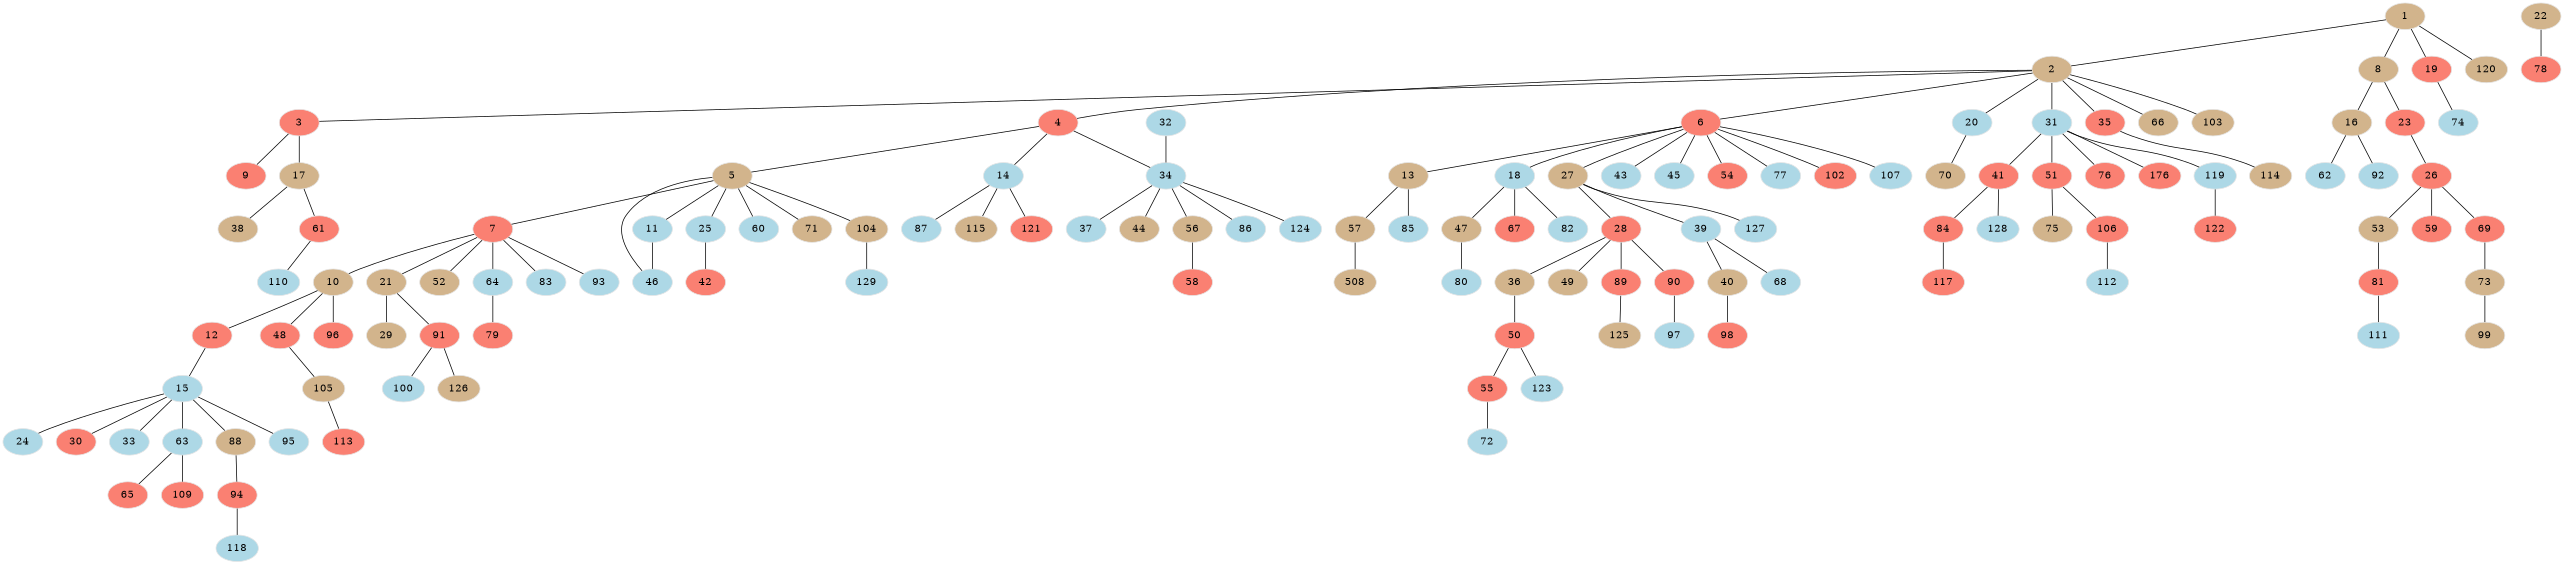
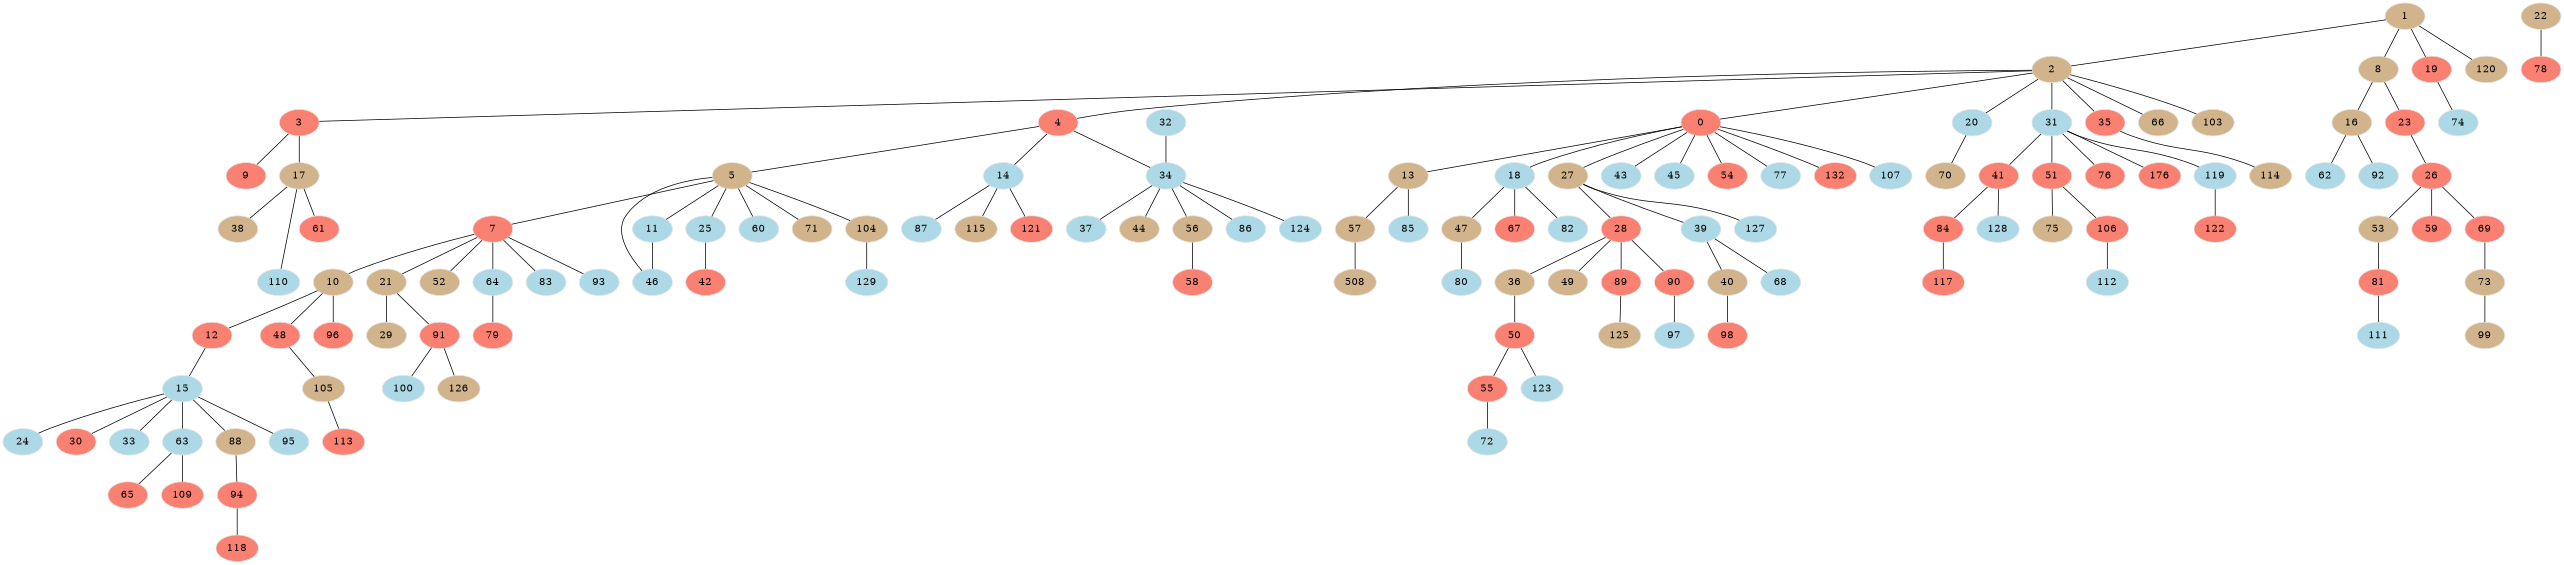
node "6": label "6" -> "0"
node "102": label "102" -> "132"
edge "61" -- "110": now "17" -- "110"
node "118": fillcolor lightblue -> salmon
